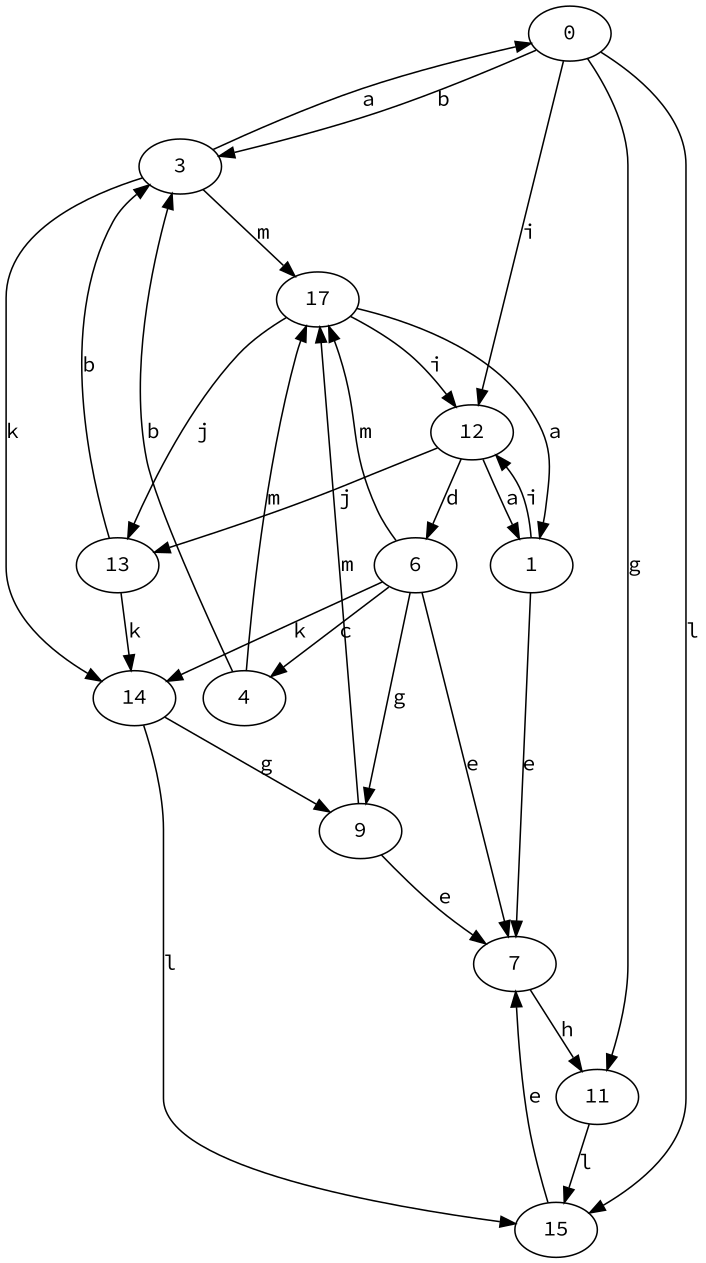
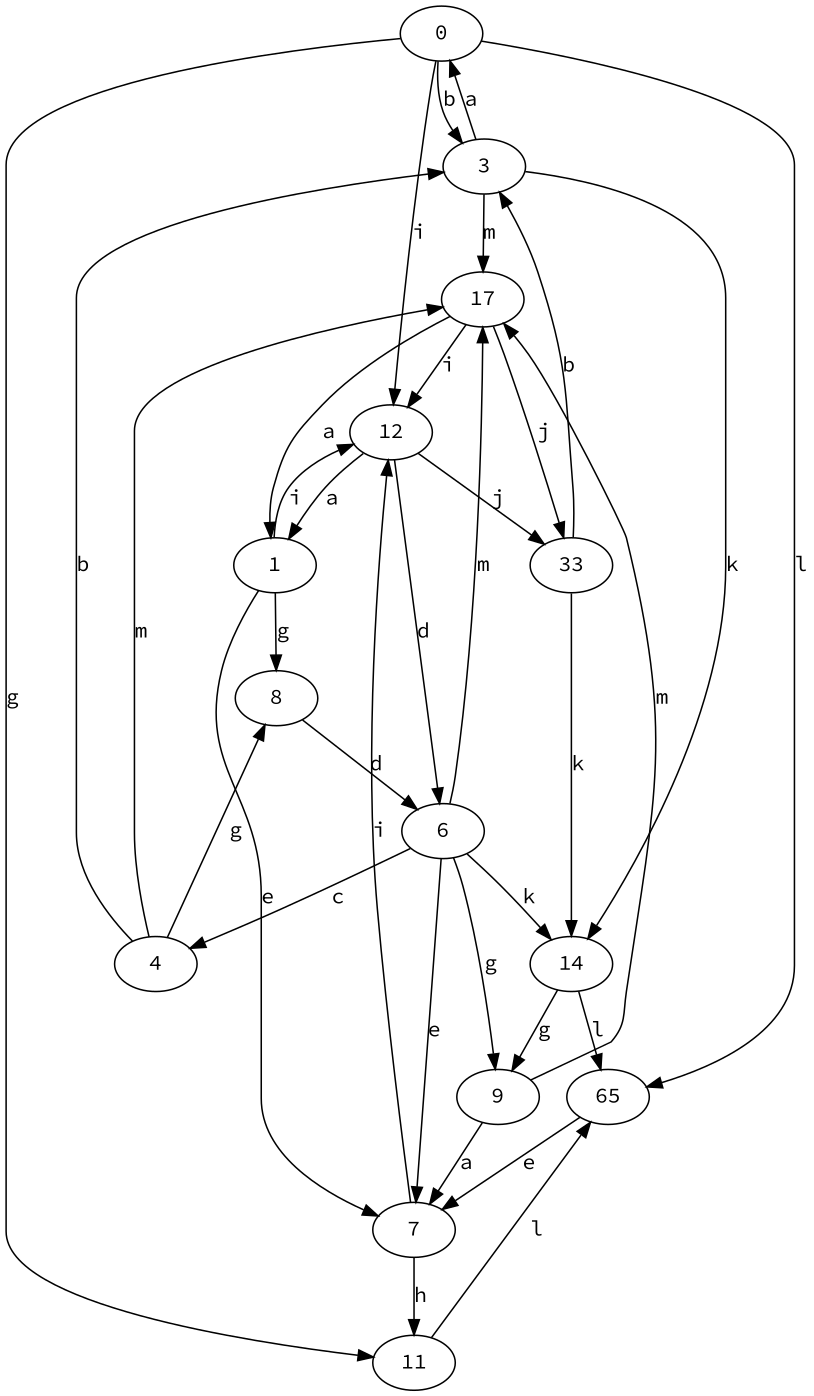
node "13": label "13" -> "33"
node "8": added
edge "7" -> "12": added, label "i"
edge "9" -> "7": label "e" -> "a"
node "15": label "15" -> "65"
